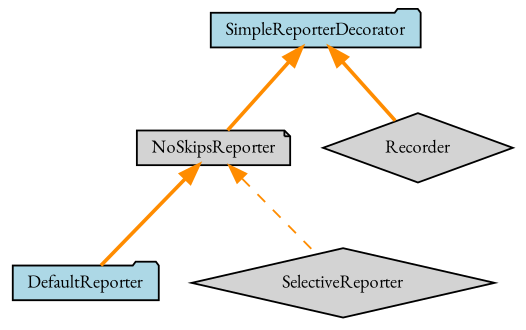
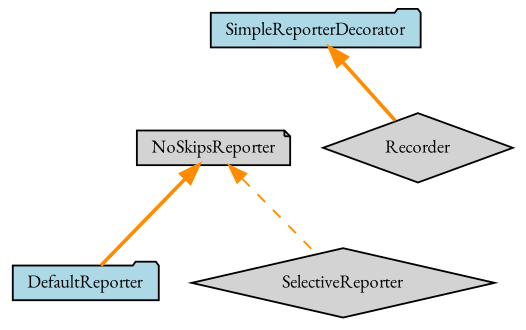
edge "NoSkipsReporter" -> "SimpleReporterDecorator": removed
